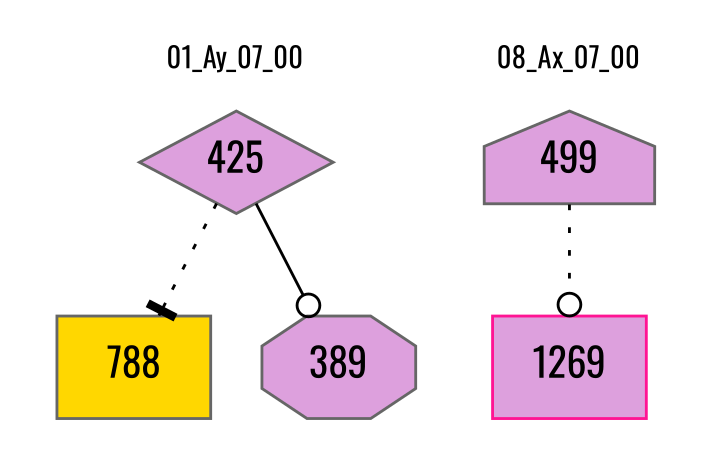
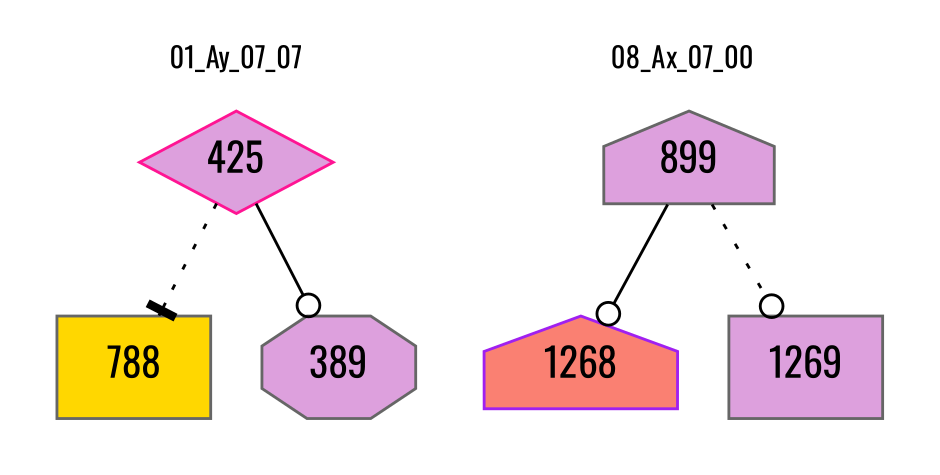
cluster "01_Ay_07_00": label "01_Ay_07_00" -> "01_Ay_07_07"
node "425": color gray40 -> deeppink
node "499": label "499" -> "899"
node "1269": color deeppink -> gray40
node "1268": added
